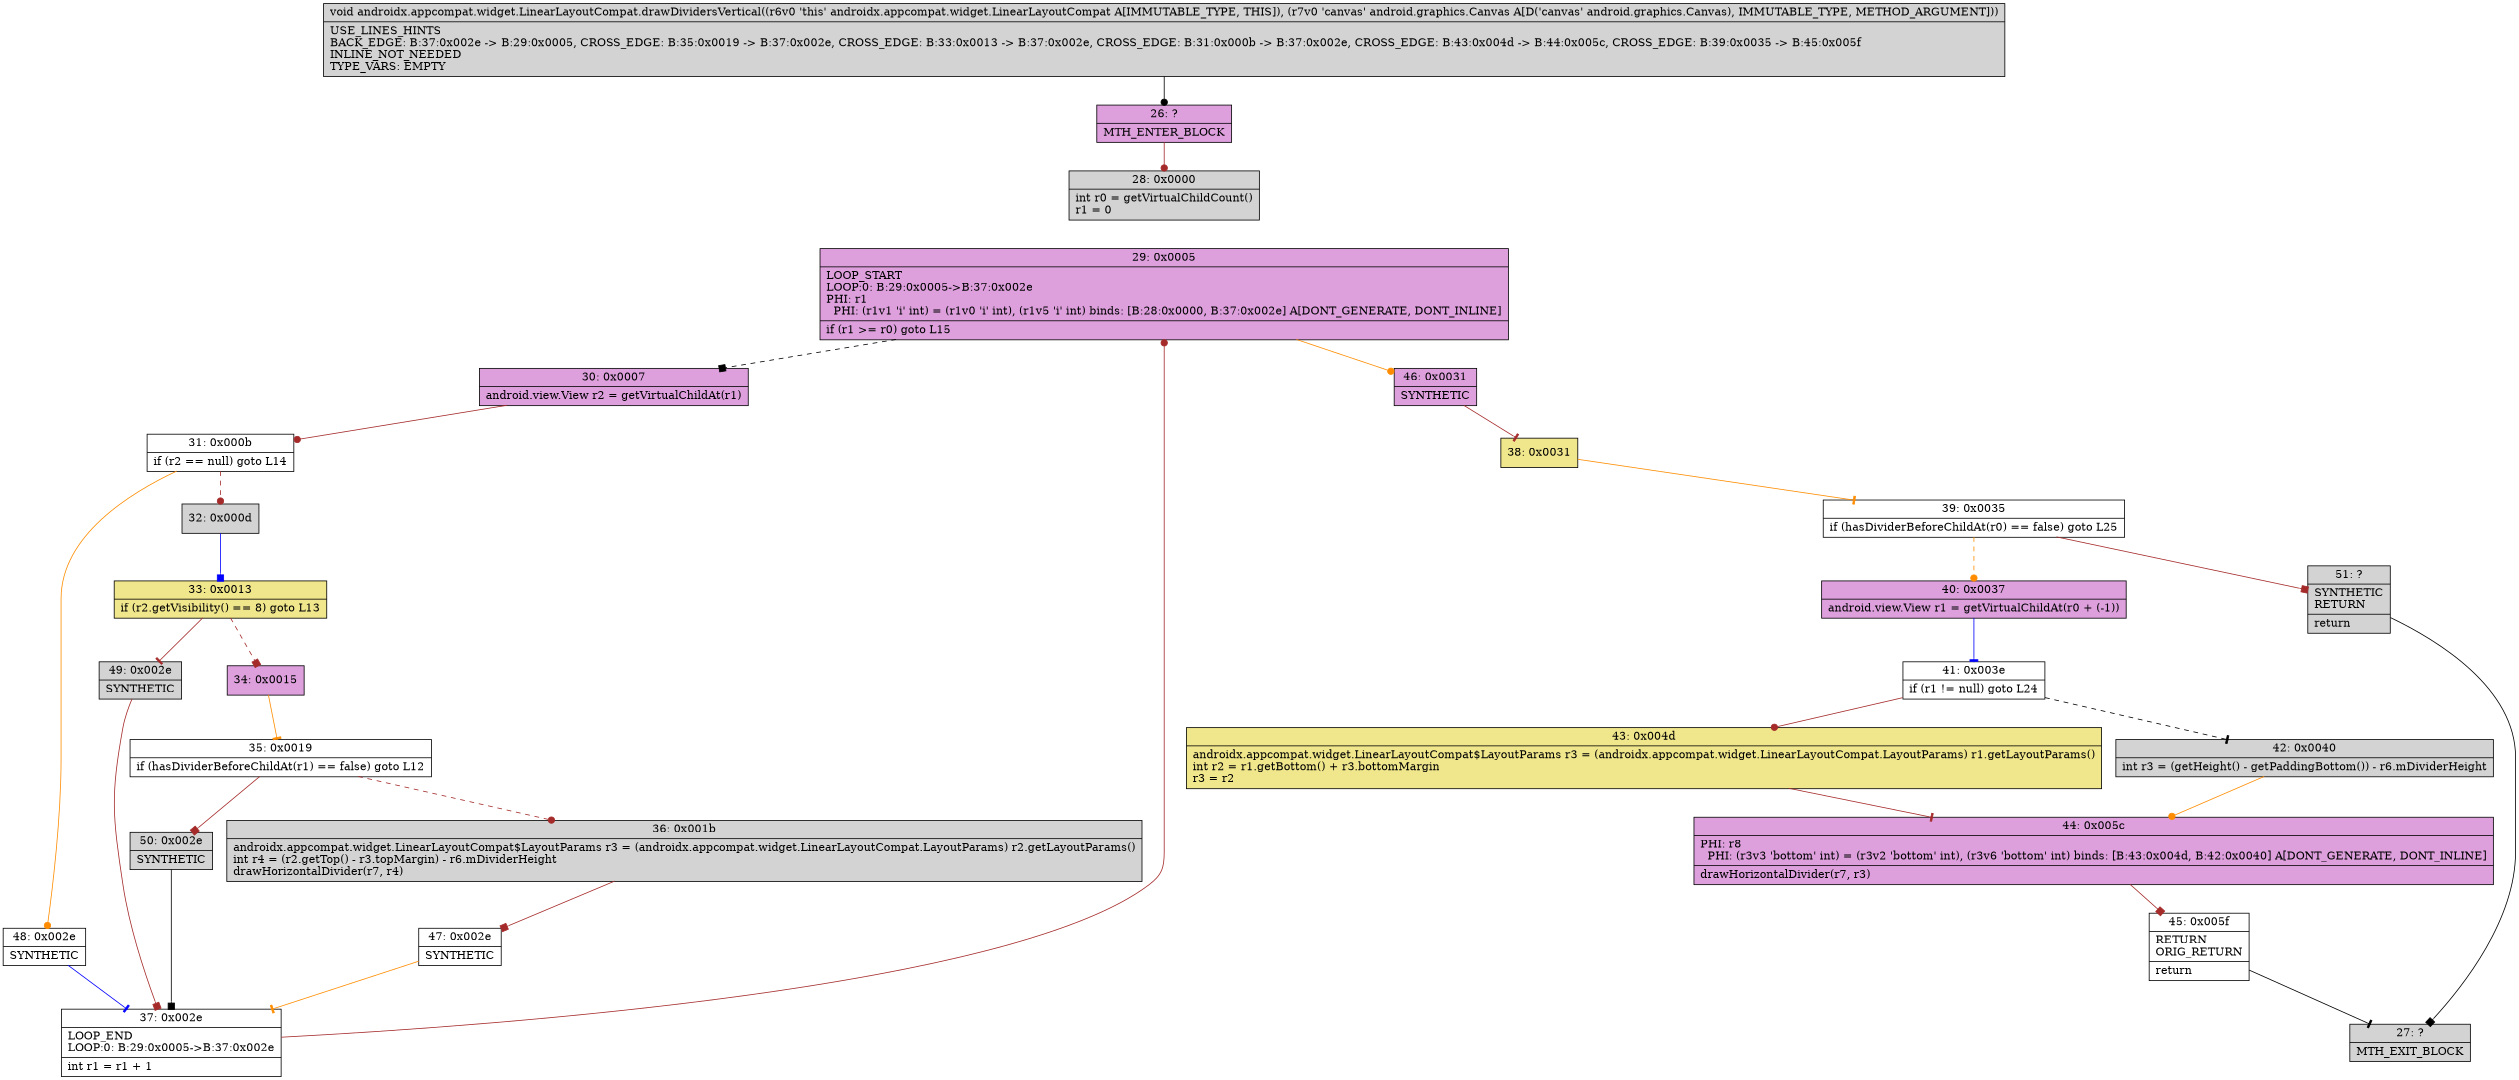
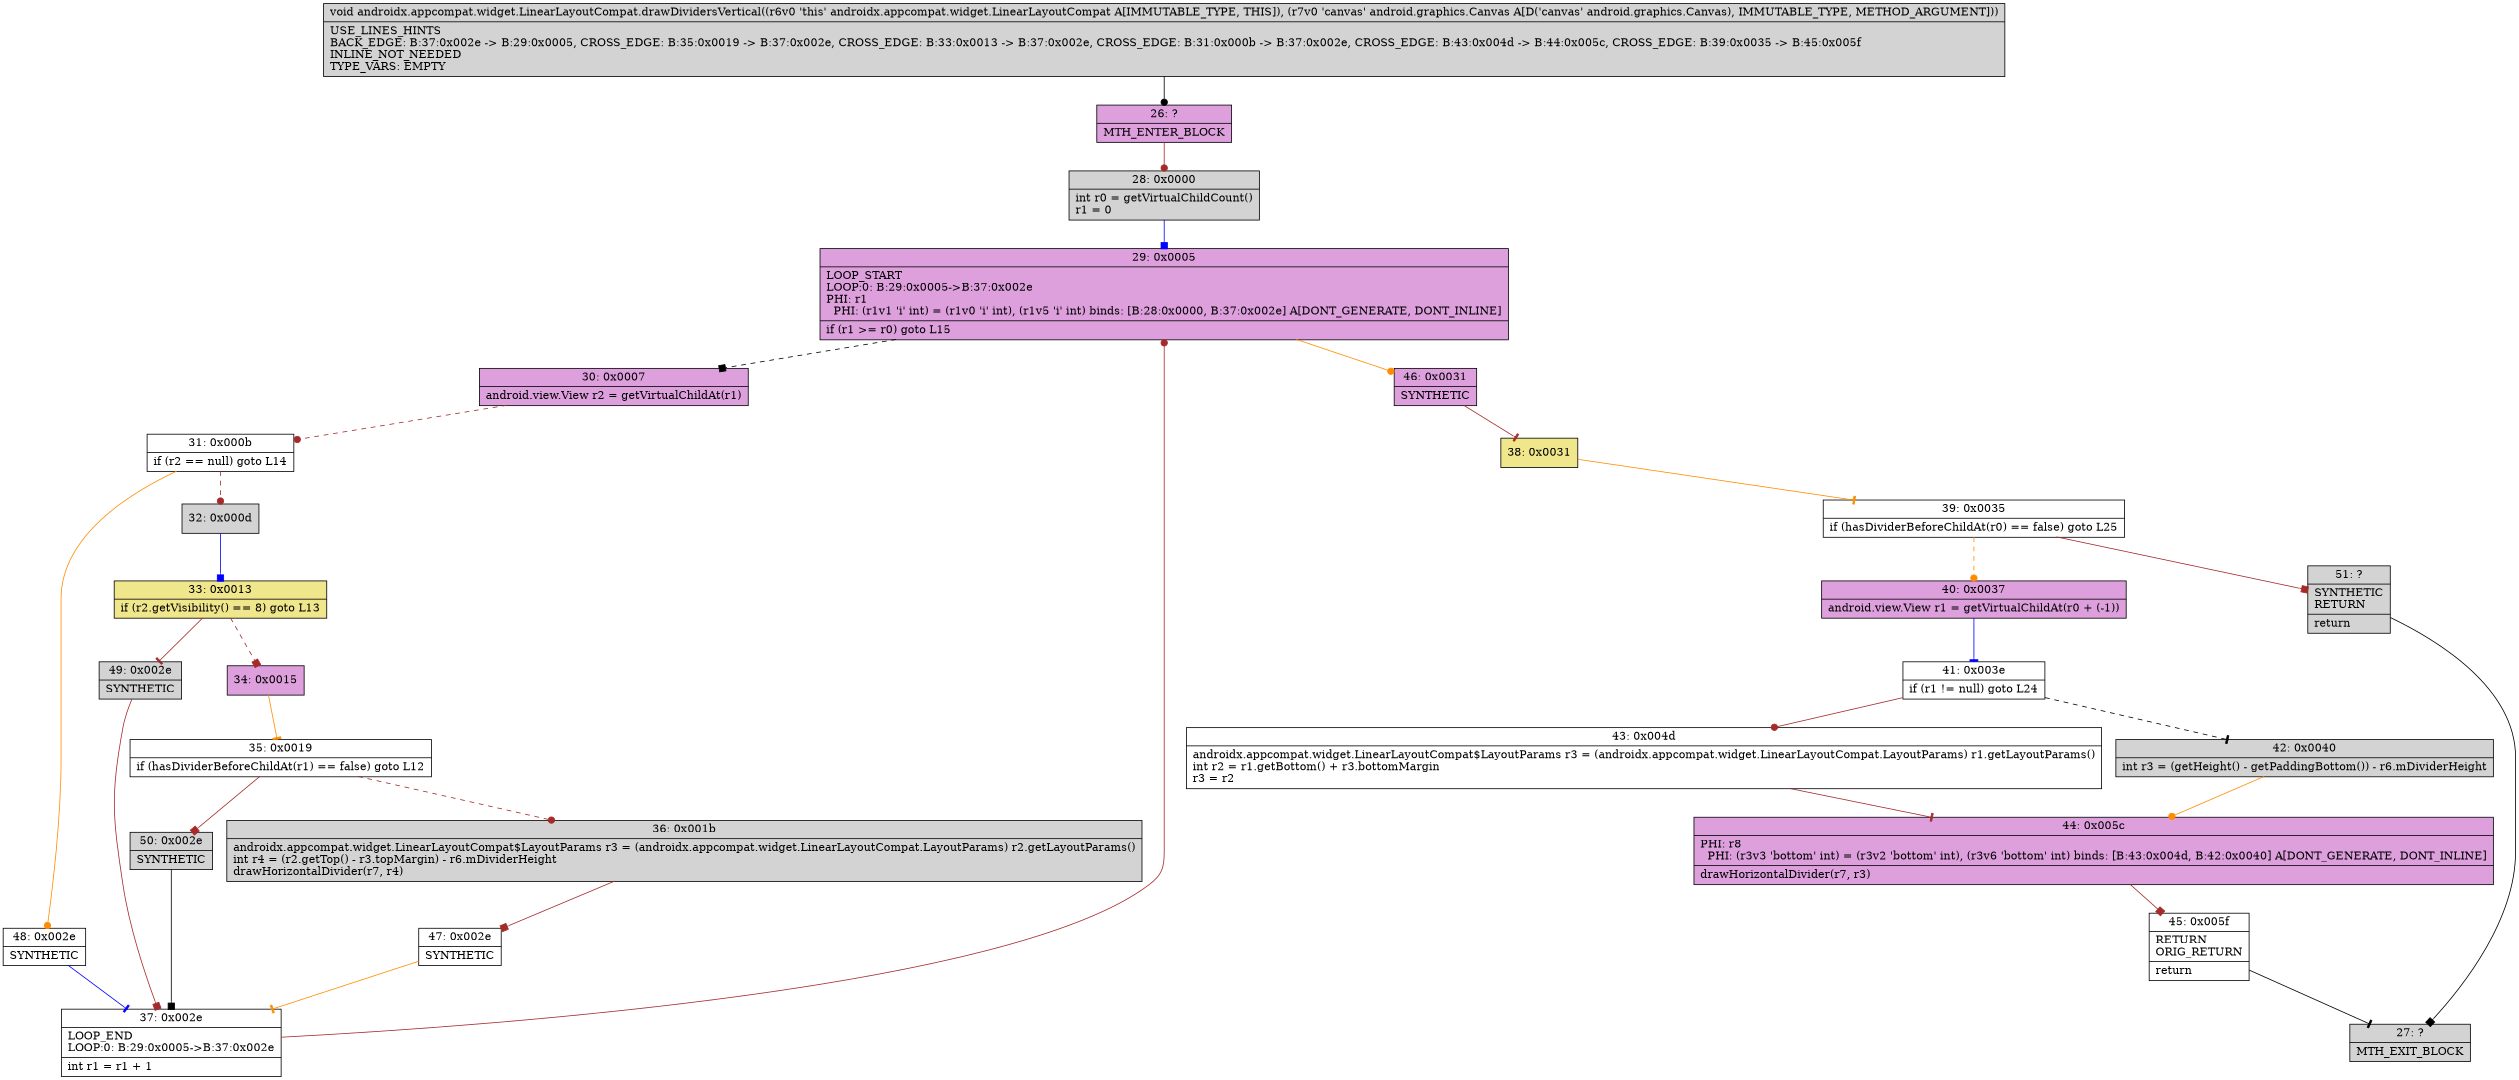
edge "28: 0x0000" -> "29: 0x0005": added
edge "30: 0x0007" -> "31: 0x000b": style solid -> dashed
node "43: 0x004d": fillcolor khaki -> white
